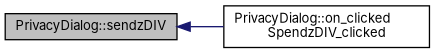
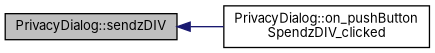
node "PrivacyDialog::on_clicked SpendzDIV_clicked": label "PrivacyDialog::on_clicked SpendzDIV_clicked" -> "PrivacyDialog::on_pushButton SpendzDIV_clicked"
